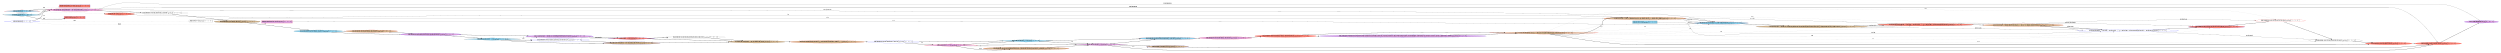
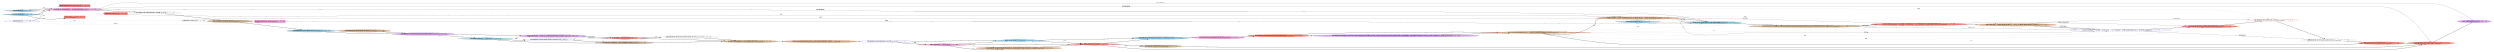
node "ResponseView view@@@2@@@['1', '0', '0']": shape ellipse -> box
node "DomainJoinVO domain@@@2@@@['0', '1', '0']": shape box -> diamond
node "domain.getChildCount() > 0@@@19@@@['1', '1', '1']": fillcolor plum -> salmon
